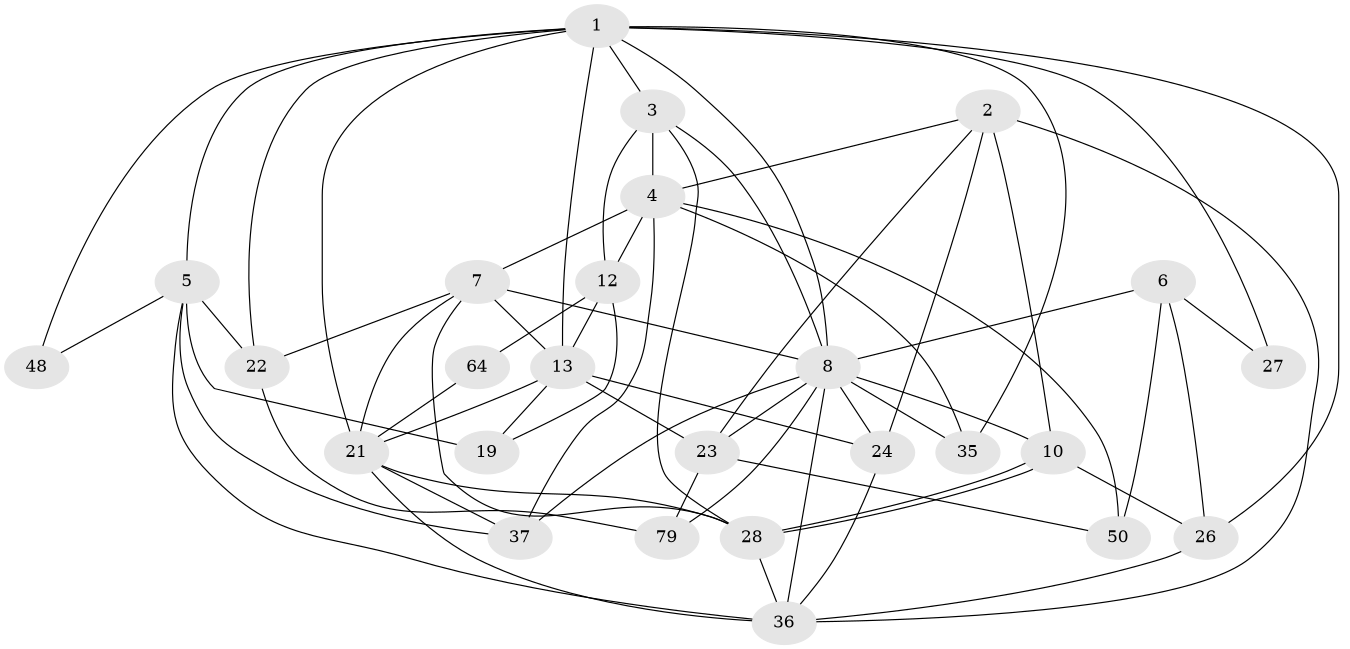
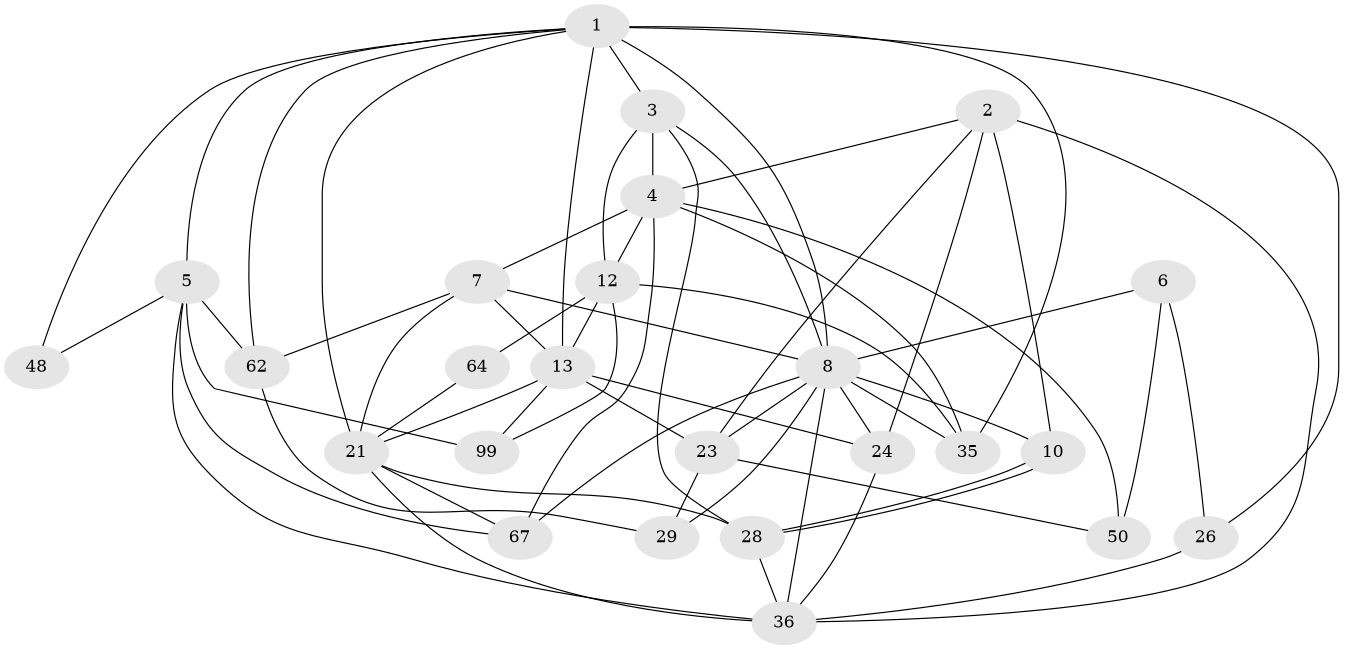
edge "12" -- "35": added
node "22": label "22" -> "62"
node "27": removed
node "19": label "19" -> "99"
edge "10" -- "26": removed
edge "7" -- "28": removed
node "37": label "37" -> "67"
node "79": label "79" -> "29"
